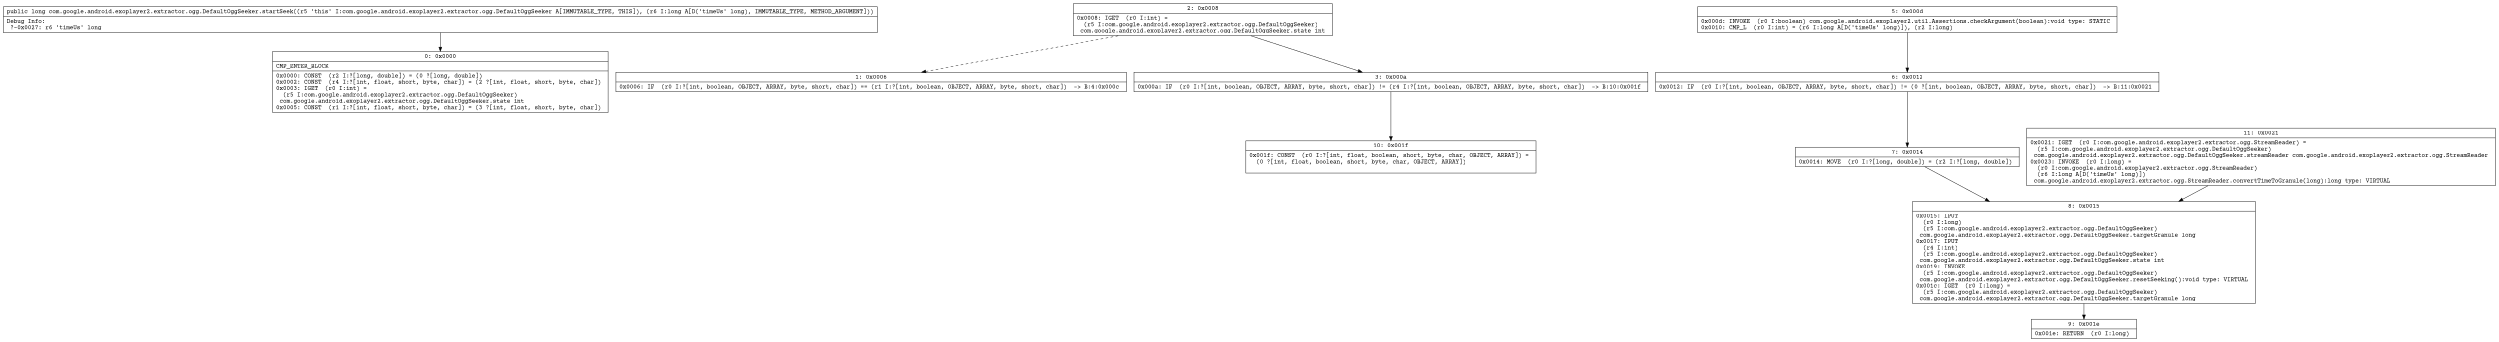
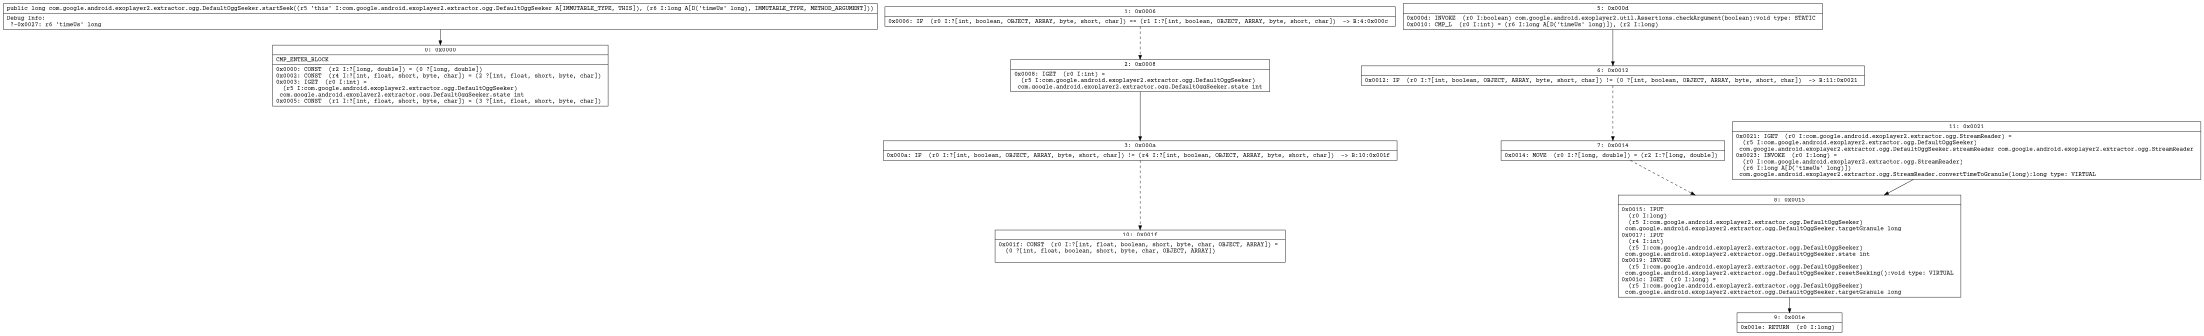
edge "2: 0x0008" -> "1: 0x0006": reversed
edge "3: 0x000a" -> "10: 0x001f": style solid -> dashed
edge "6: 0x0012" -> "7: 0x0014": style solid -> dashed
edge "7: 0x0014" -> "8: 0x0015": style solid -> dashed
